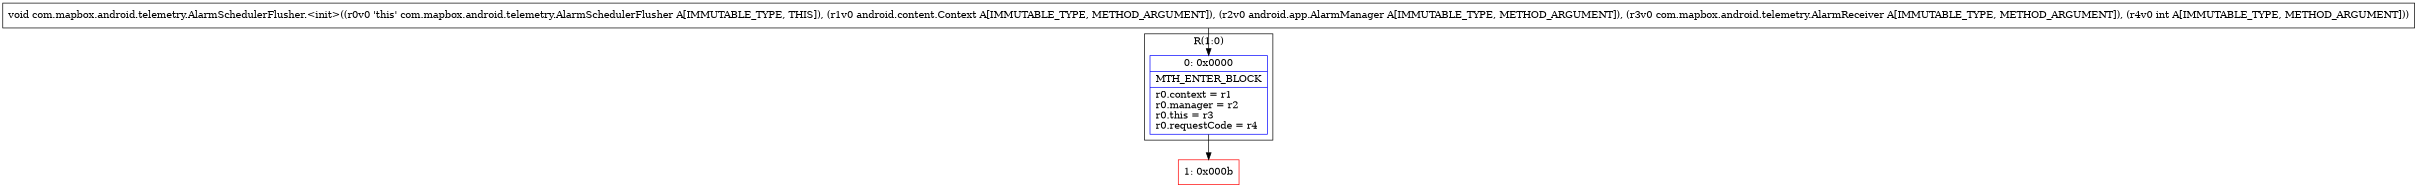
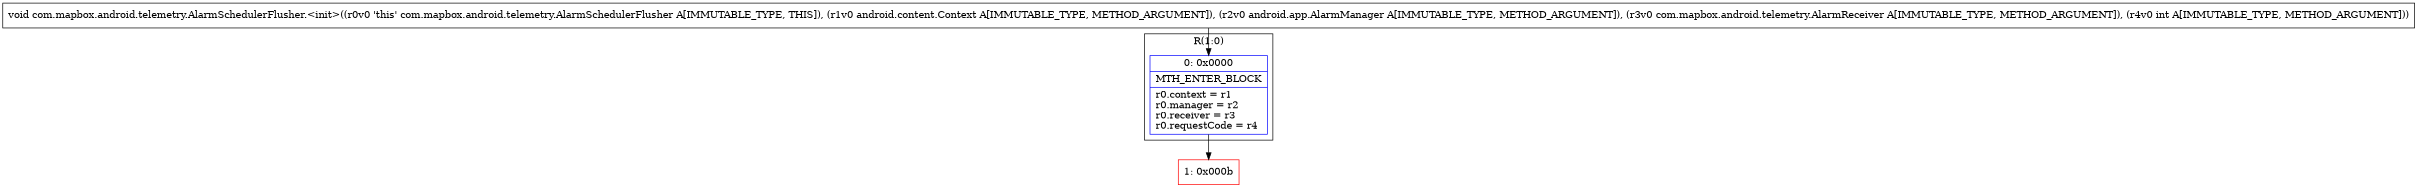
node "0: 0x0000": text "r0.this = r3" -> "r0.receiver = r3"
